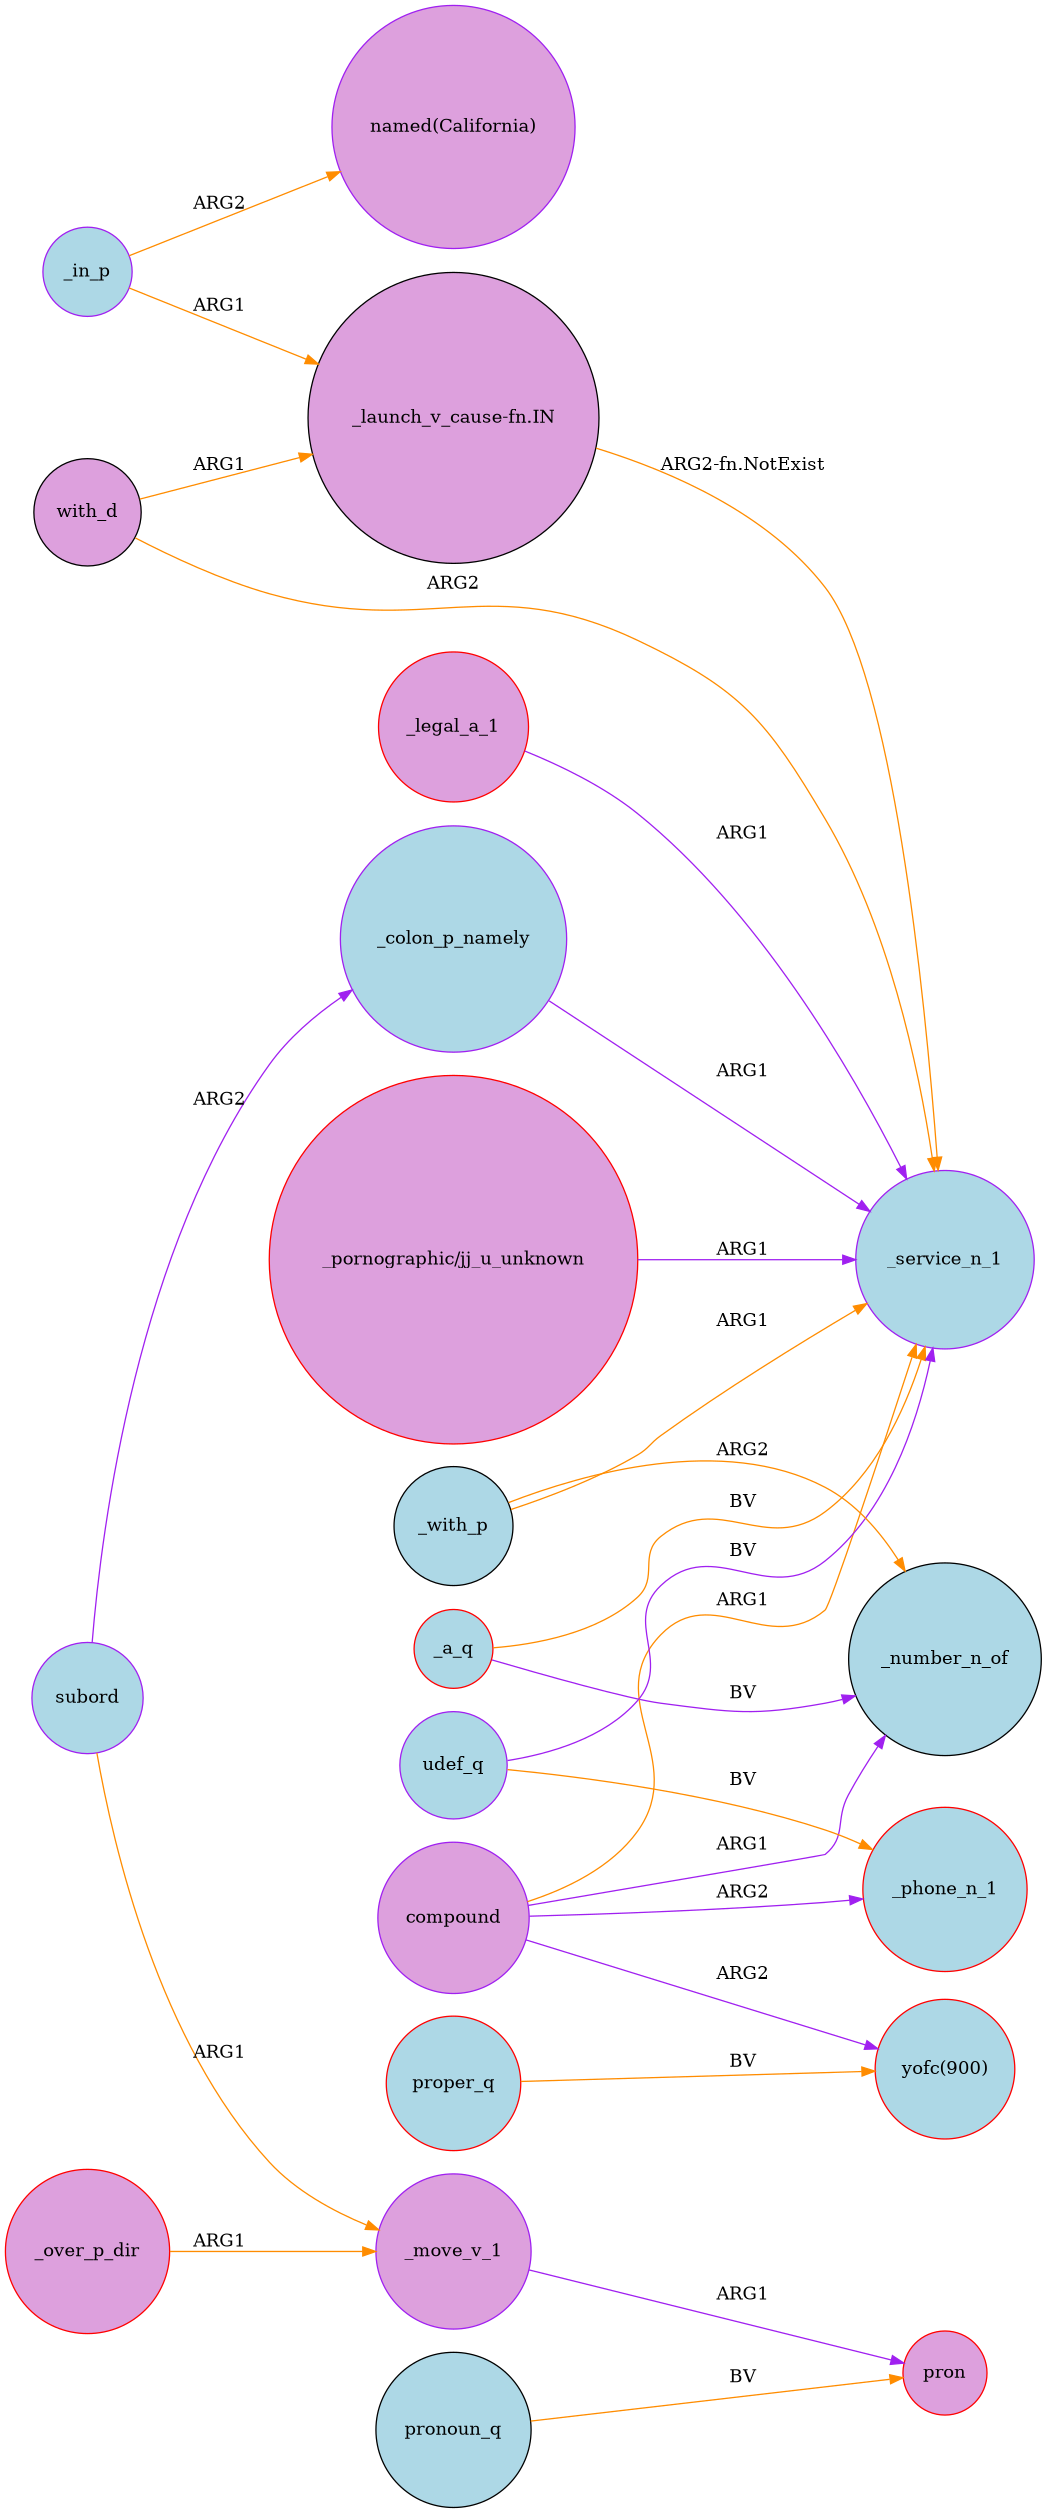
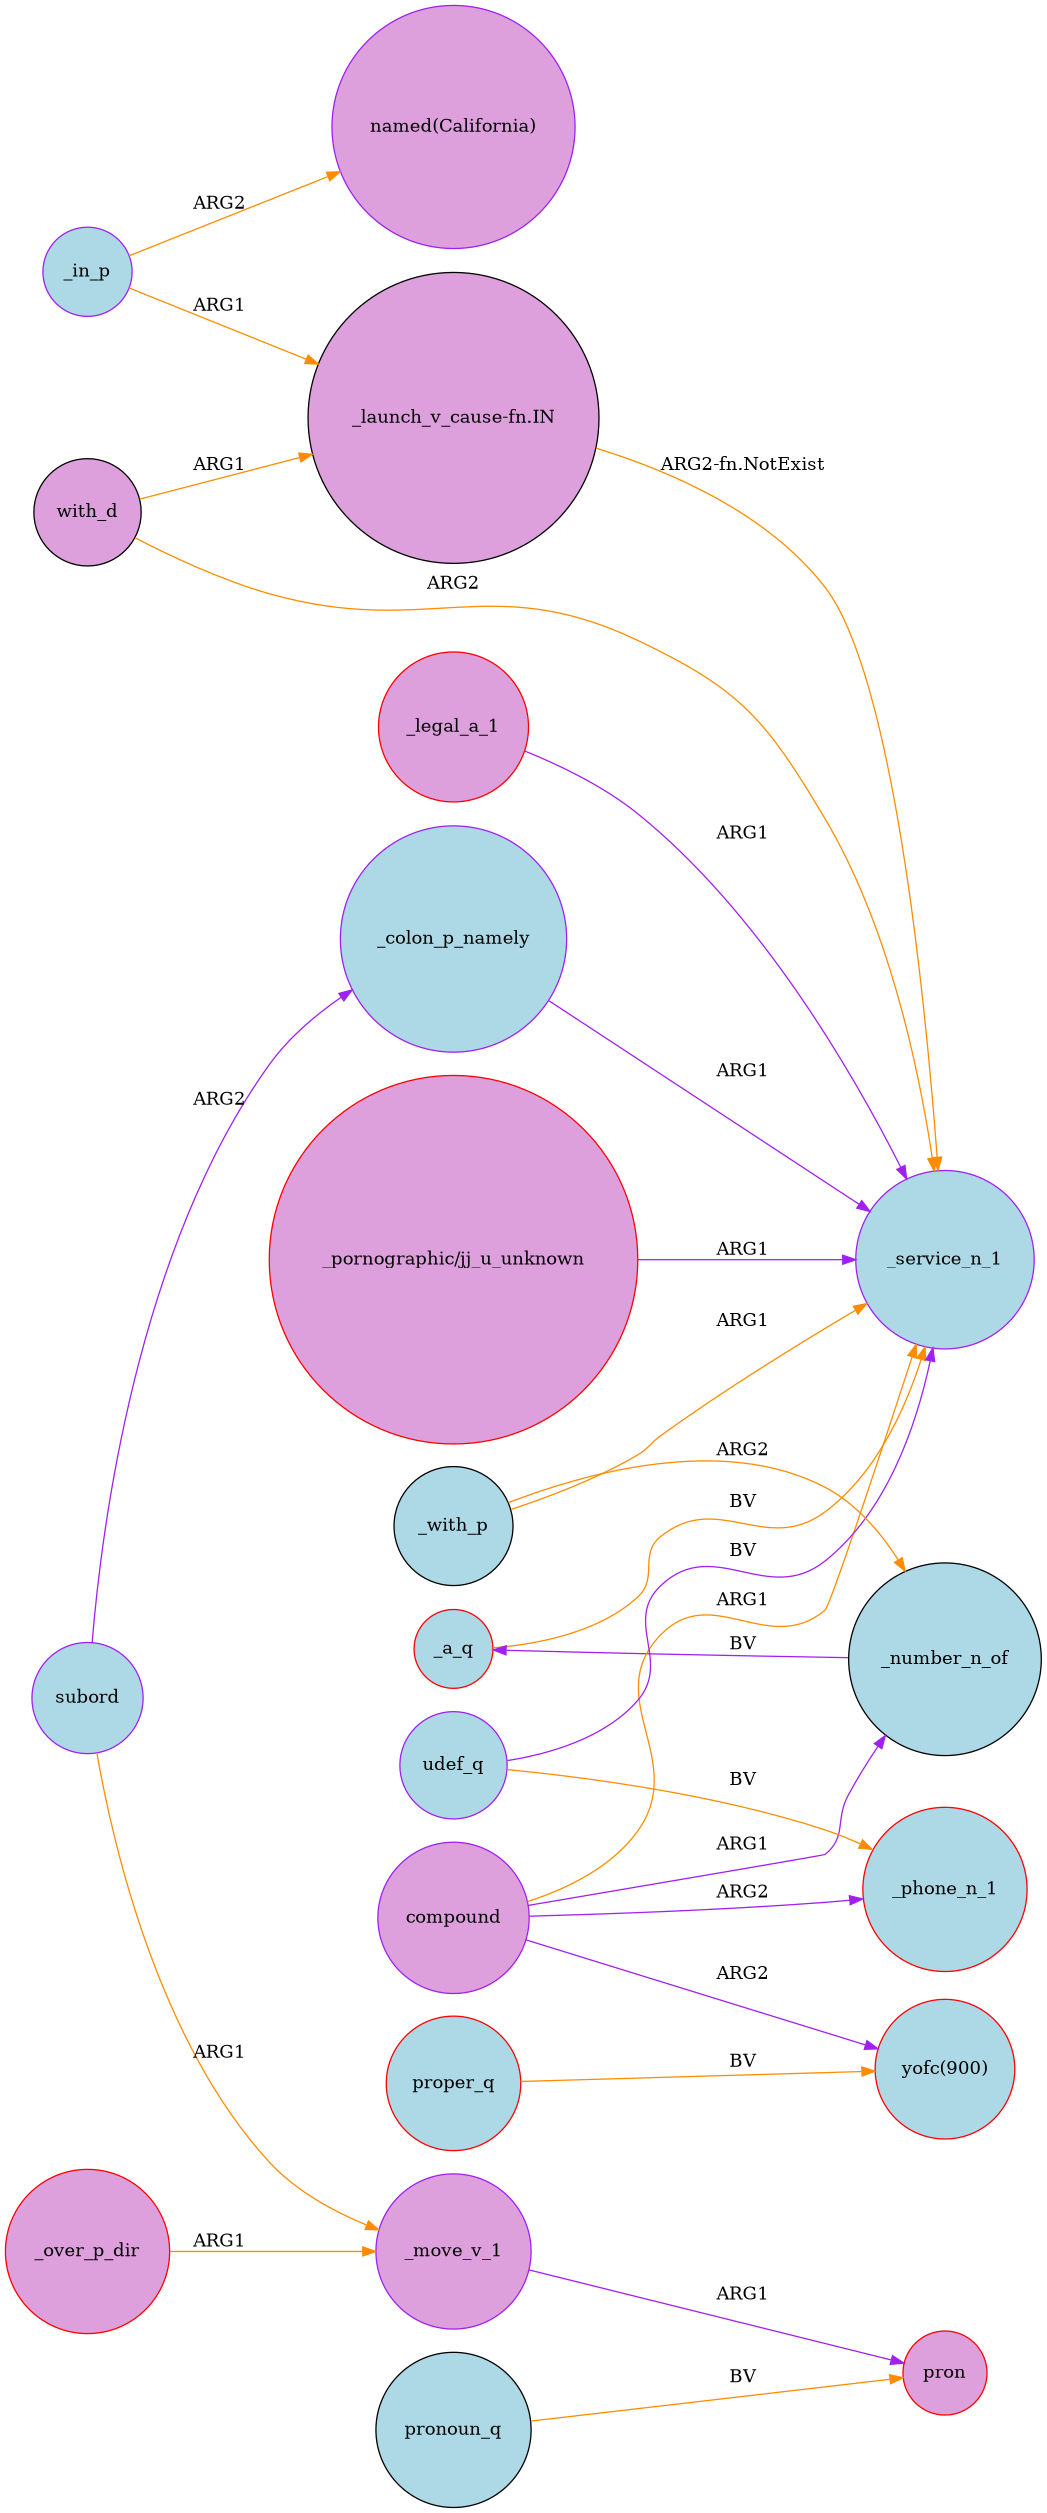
edge "_a_q" -> "_number_n_of": reversed
